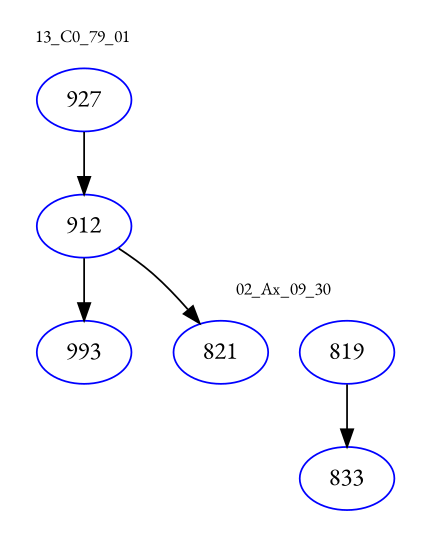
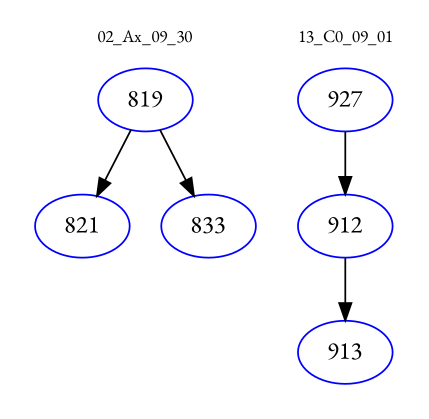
cluster "13_C0_79_01": label "13_C0_79_01" -> "13_C0_09_01"
edge "912" -> "821": now "819" -> "821"
node "993": label "993" -> "913"
